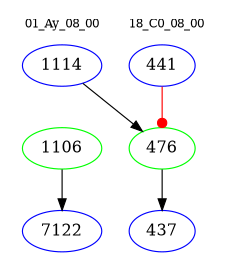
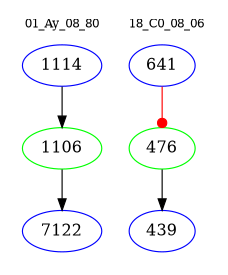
cluster "01_Ay_08_00": label "01_Ay_08_00" -> "01_Ay_08_80"
cluster "18_C0_08_00": label "18_C0_08_00" -> "18_C0_08_06"
node "441": label "441" -> "641"
edge "1114" -> "476": now "1114" -> "1106"
node "437": label "437" -> "439"
